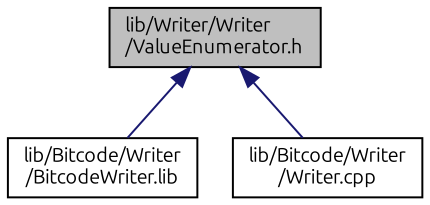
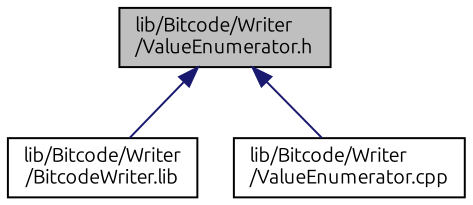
node "lib/Writer/Writer /ValueEnumerator.h": label "lib/Writer/Writer /ValueEnumerator.h" -> "lib/Bitcode/Writer /ValueEnumerator.h"
node "lib/Bitcode/Writer /Writer.cpp": label "lib/Bitcode/Writer /Writer.cpp" -> "lib/Bitcode/Writer /ValueEnumerator.cpp"
